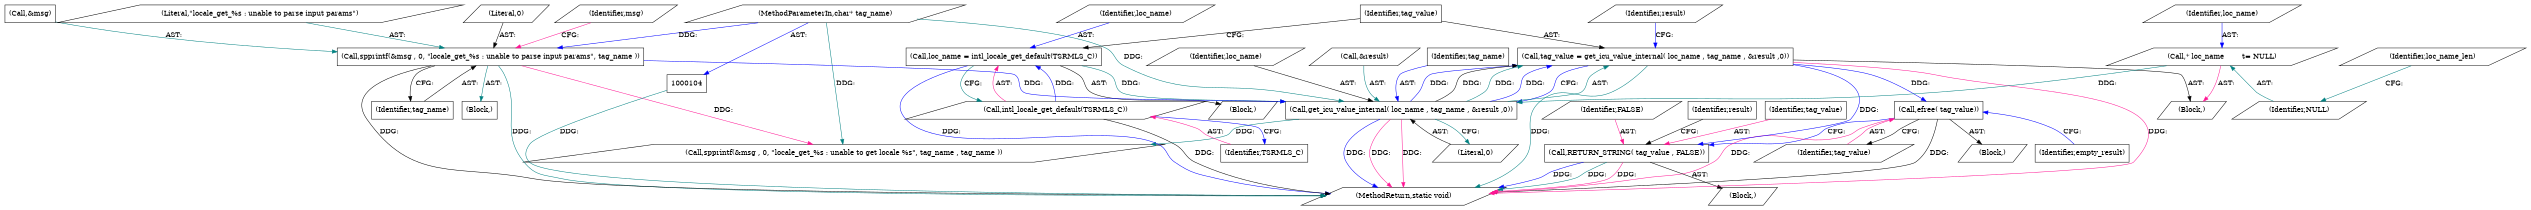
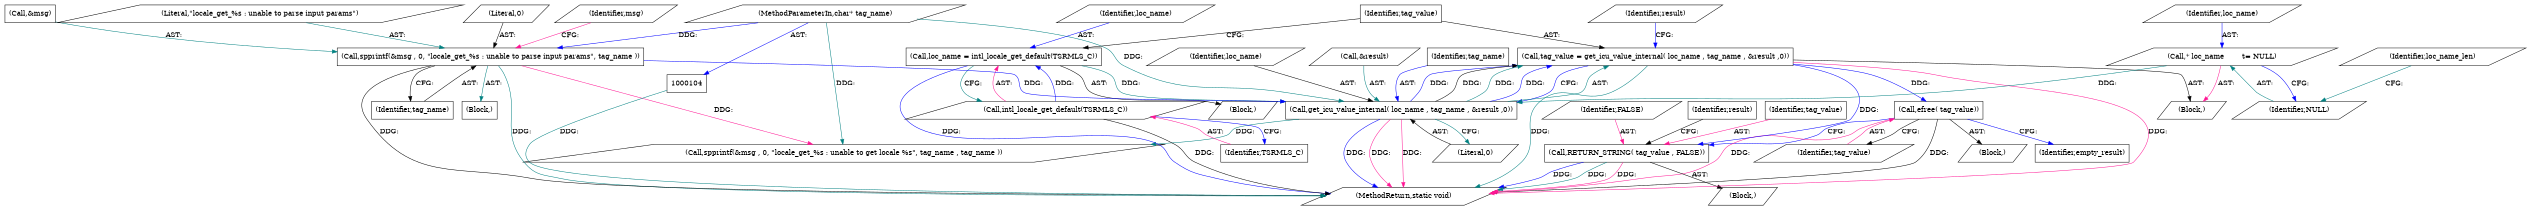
edge "(Call,* loc_name        t= NULL)" -> "(Identifier,NULL)": added, label "CFG:"
edge "(Identifier,empty_result)" -> "(Call,efree( tag_value))": reversed
